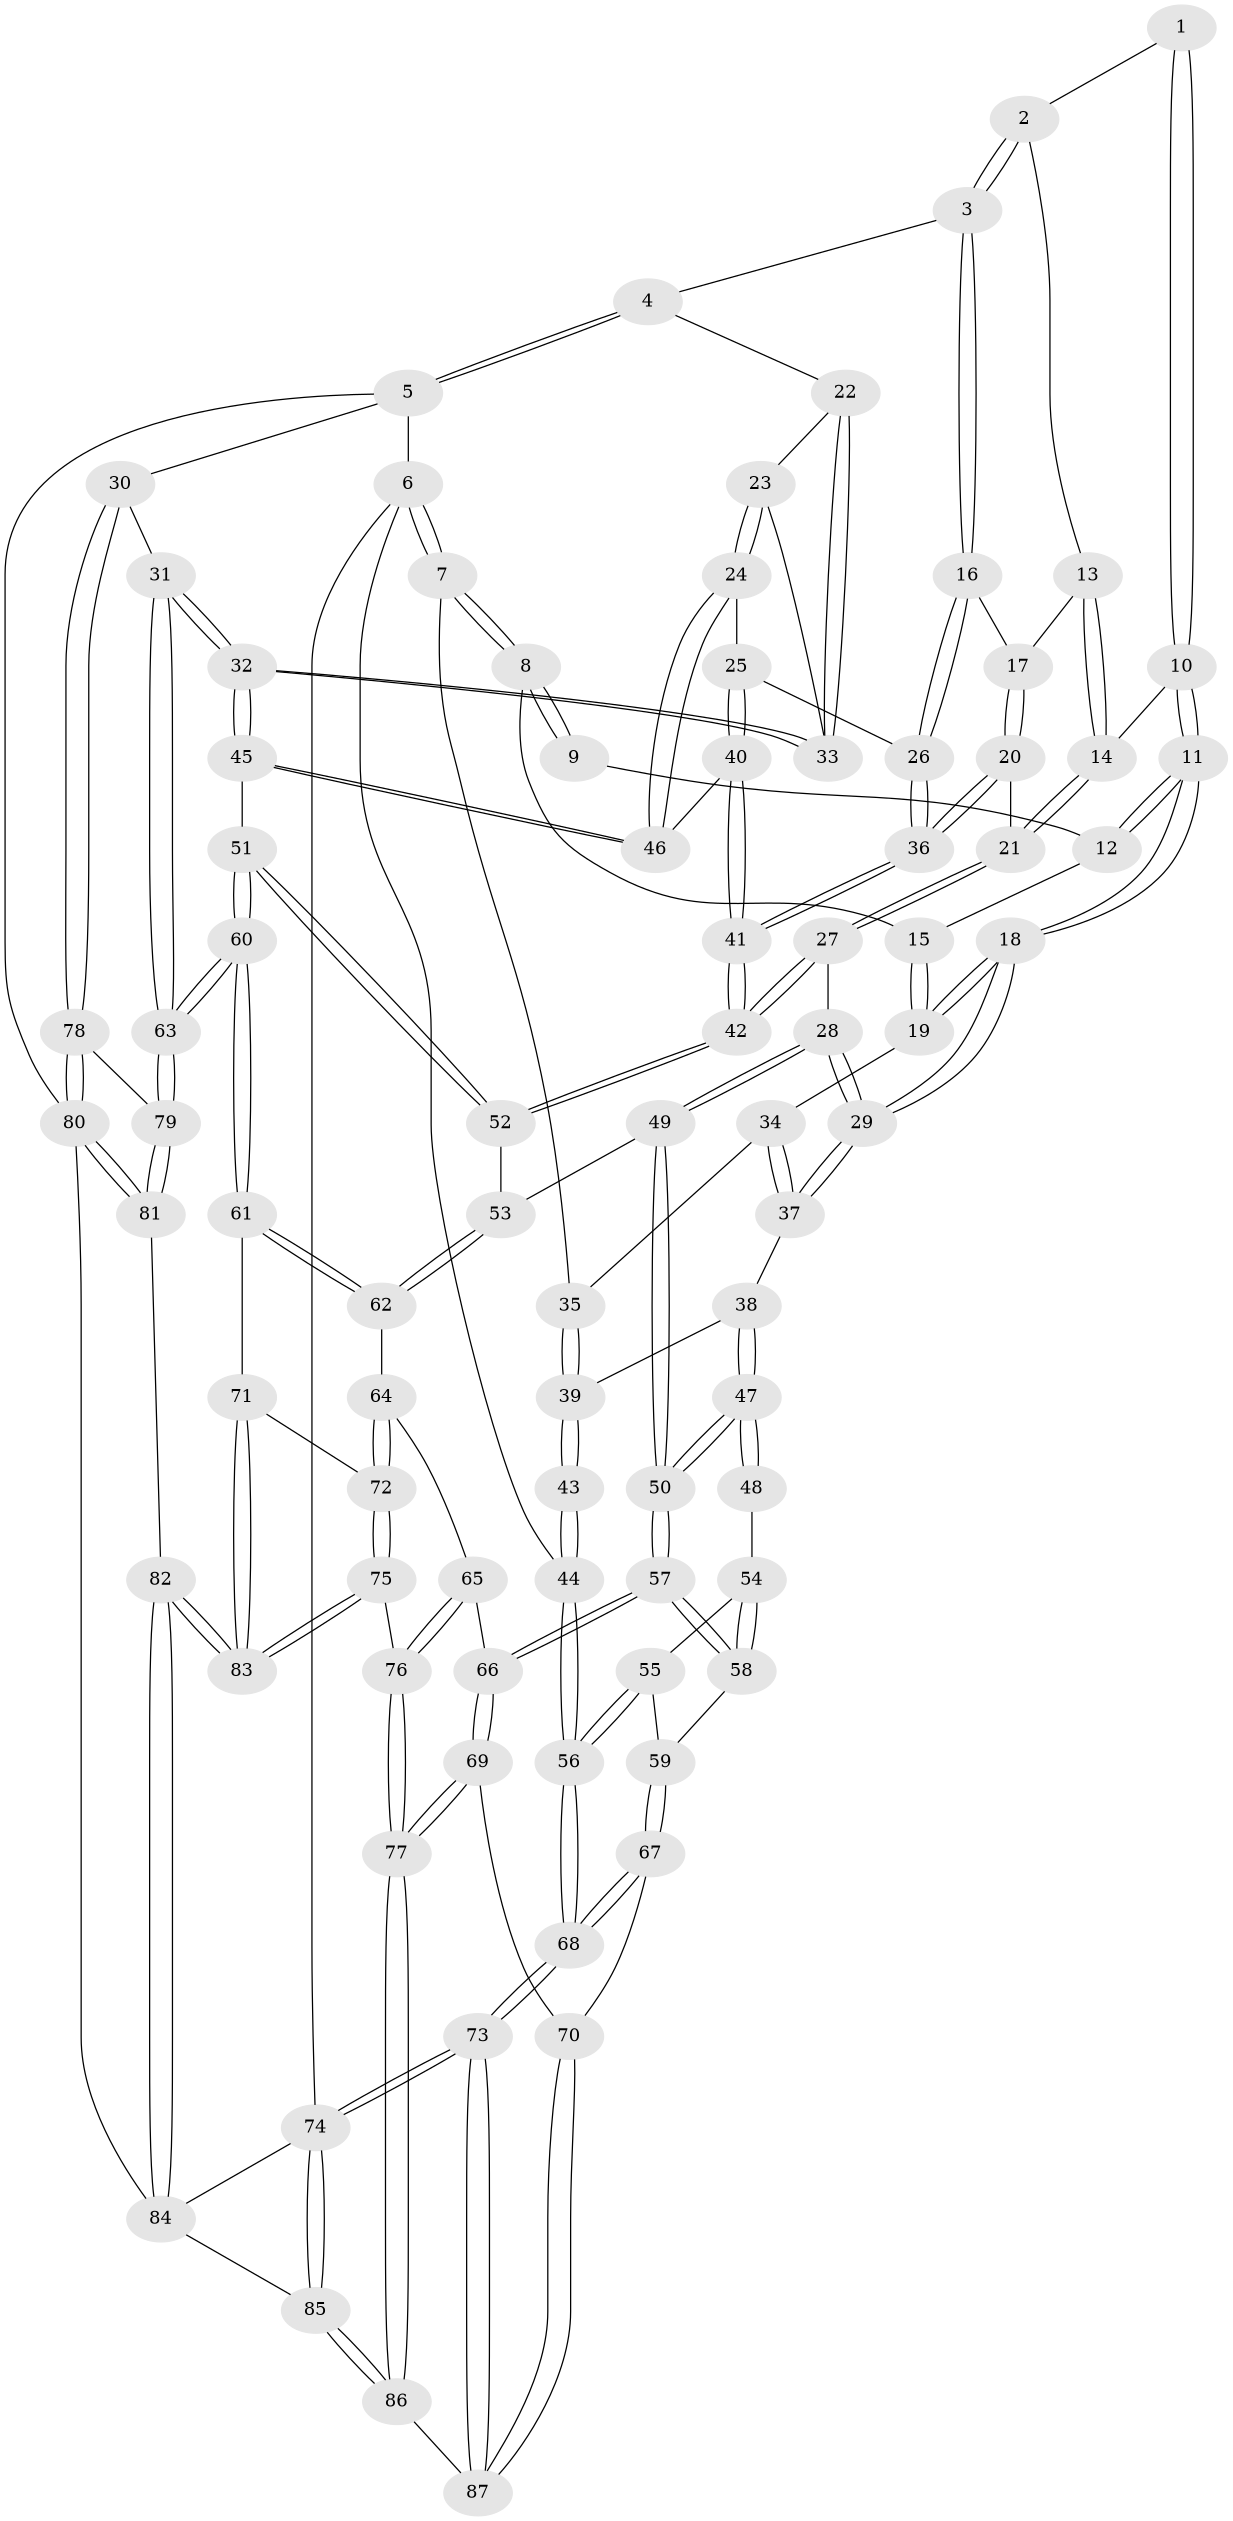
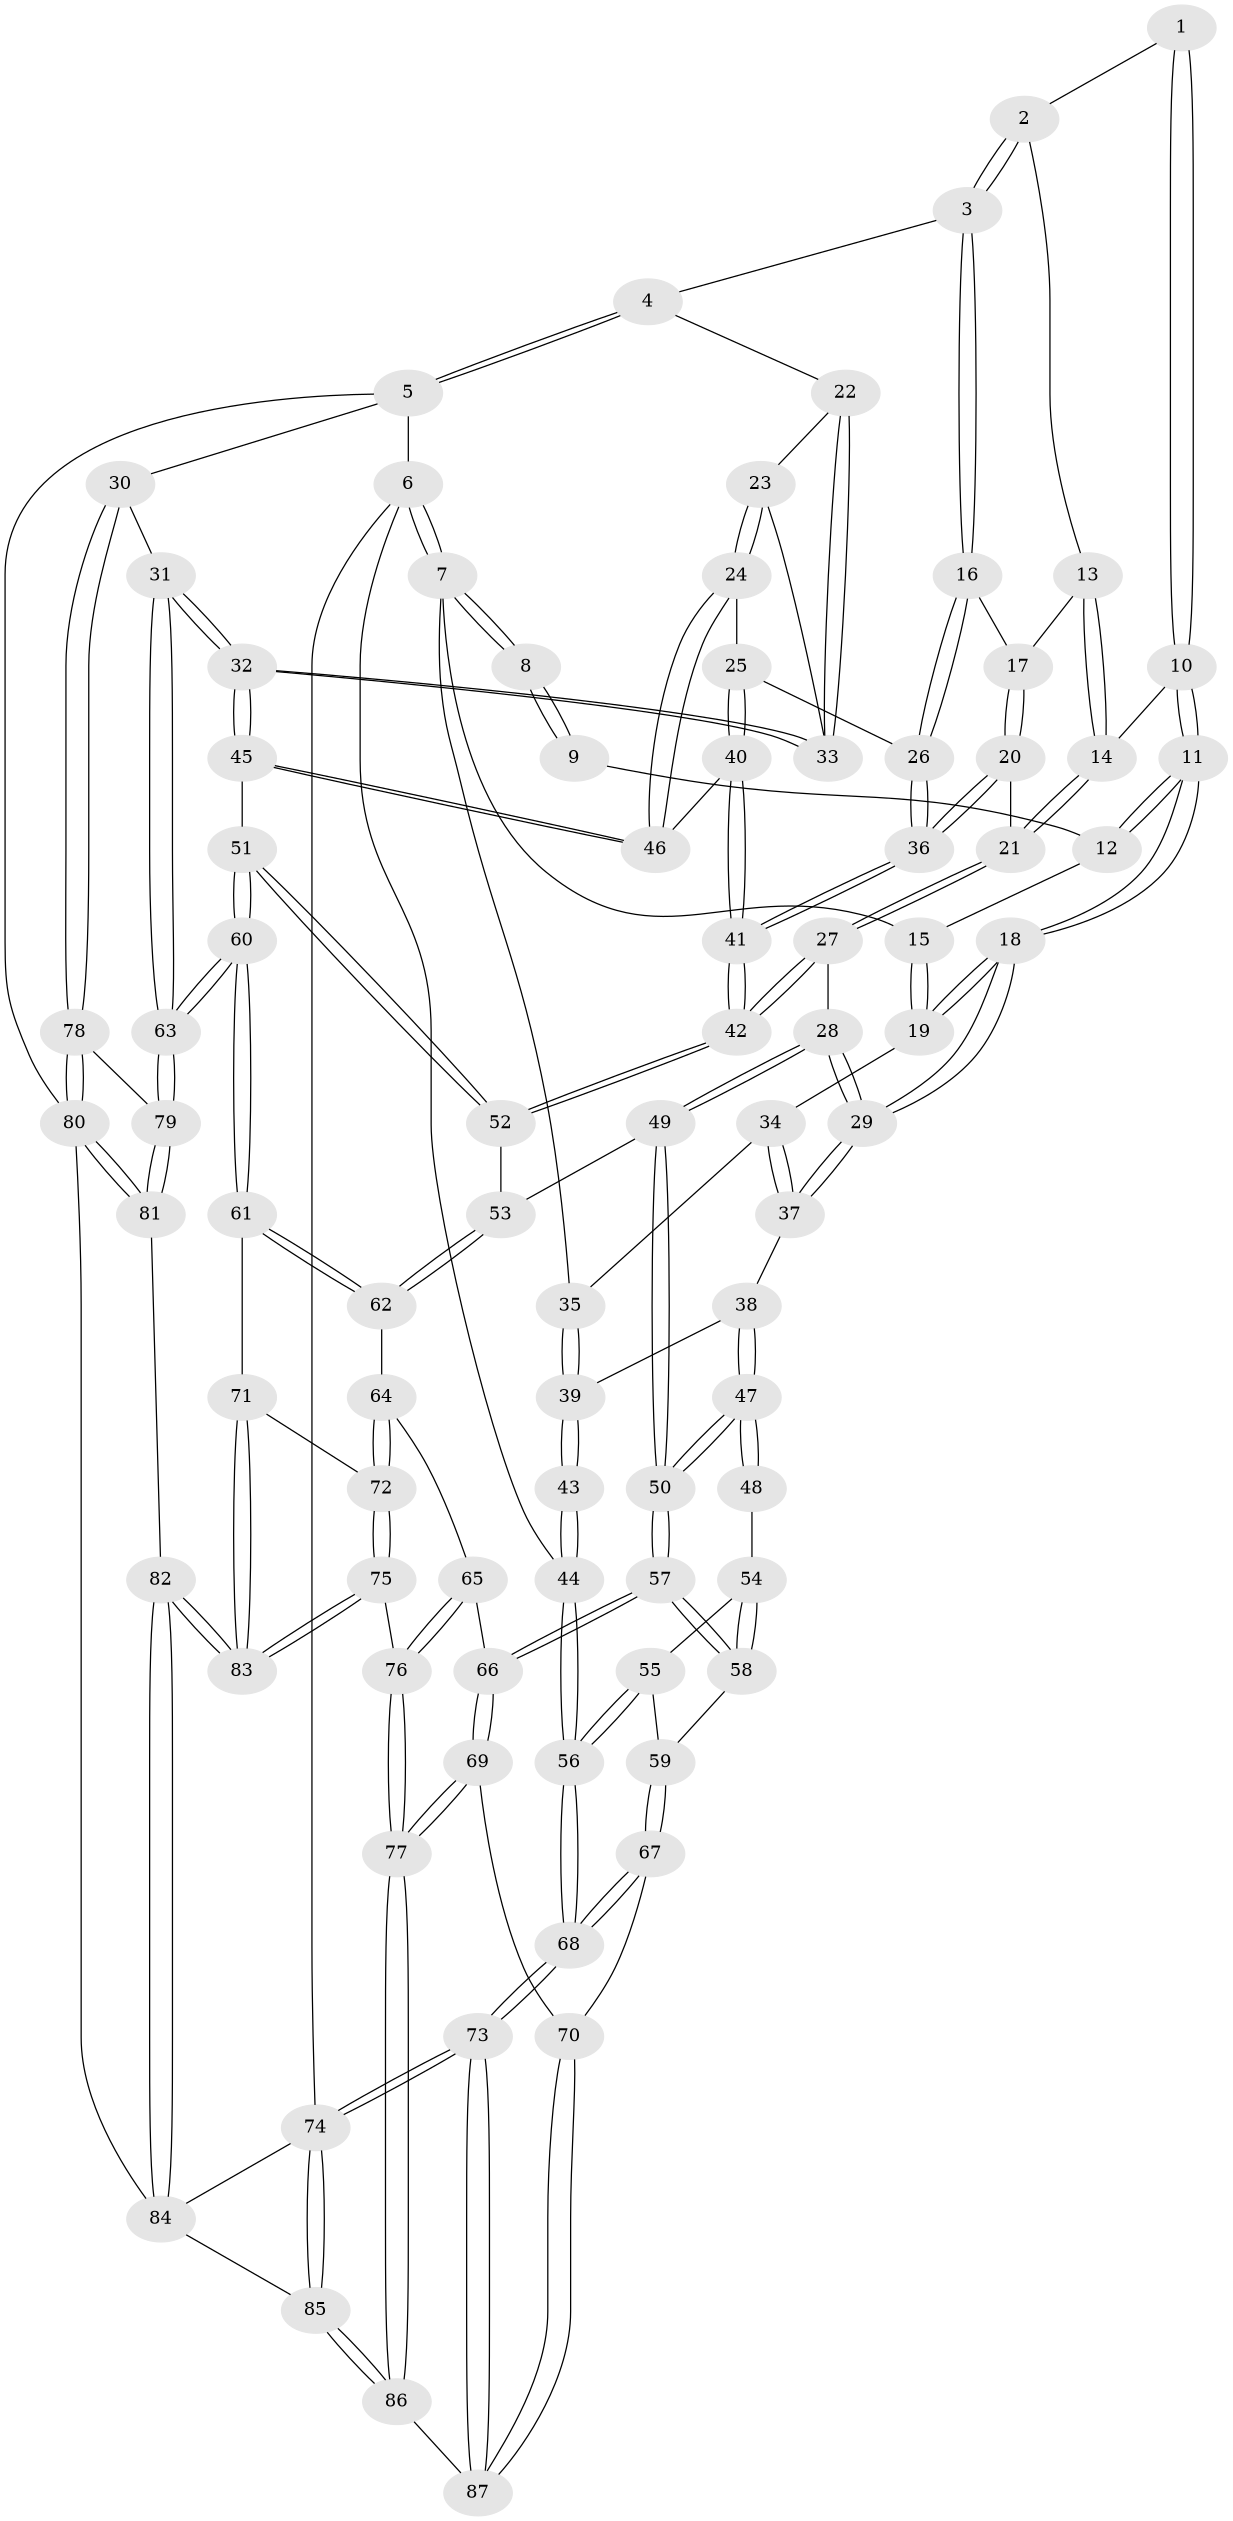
edge "8" -- "15": now "7" -- "15"
